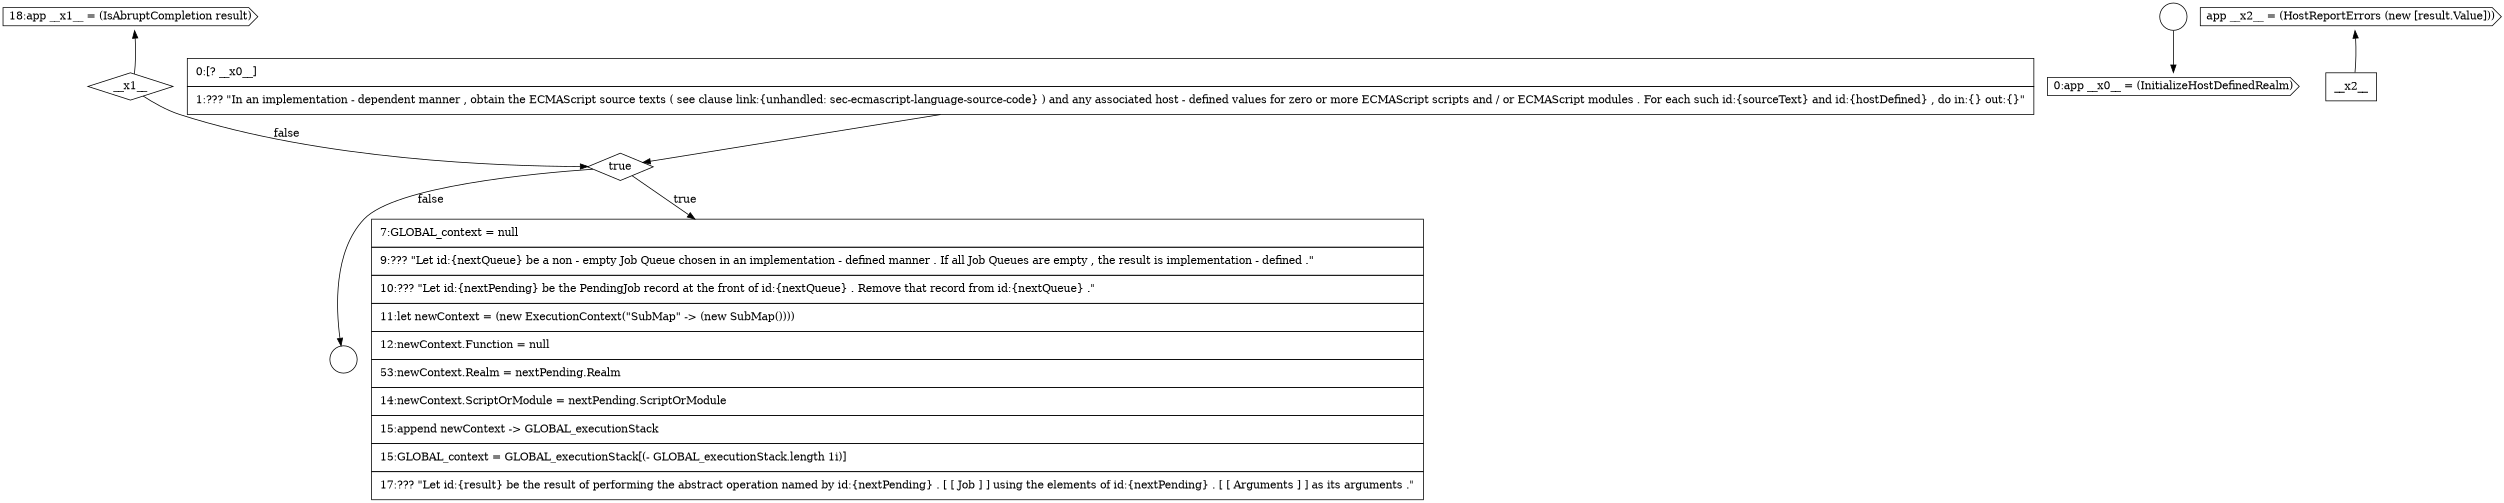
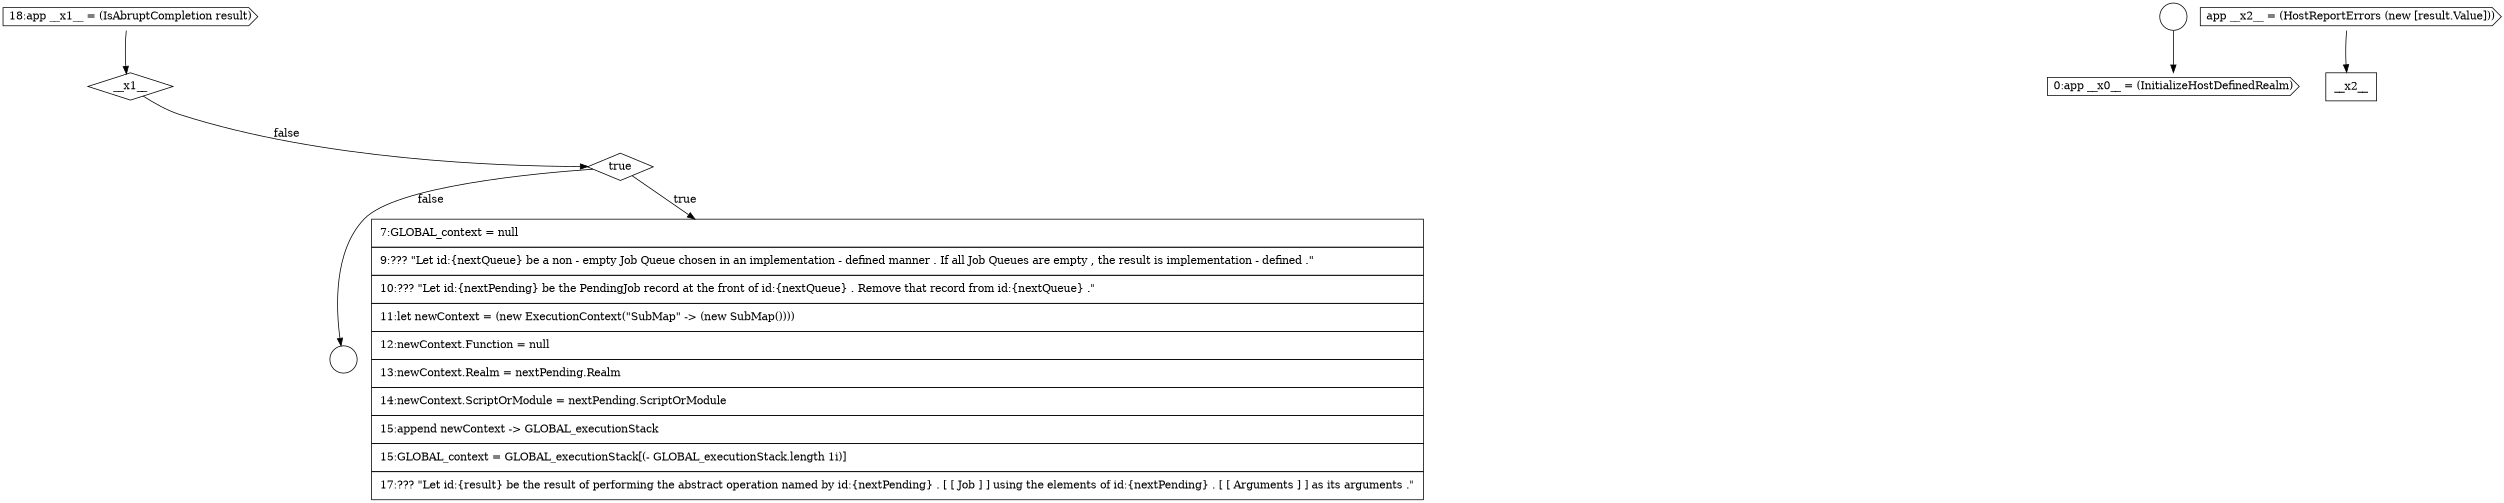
edge "__x2__" -> "app __x2__ = (HostReportErrors (new [result.Value]))": reversed
edge "__x1__" -> "18:app __x1__ = (IsAbruptCompletion result)": reversed
node "0:[? __x0__]": removed
node "7:GLOBAL_context = null": text "53:newContext.Realm = nextPending.Realm" -> "13:newContext.Realm = nextPending.Realm"
